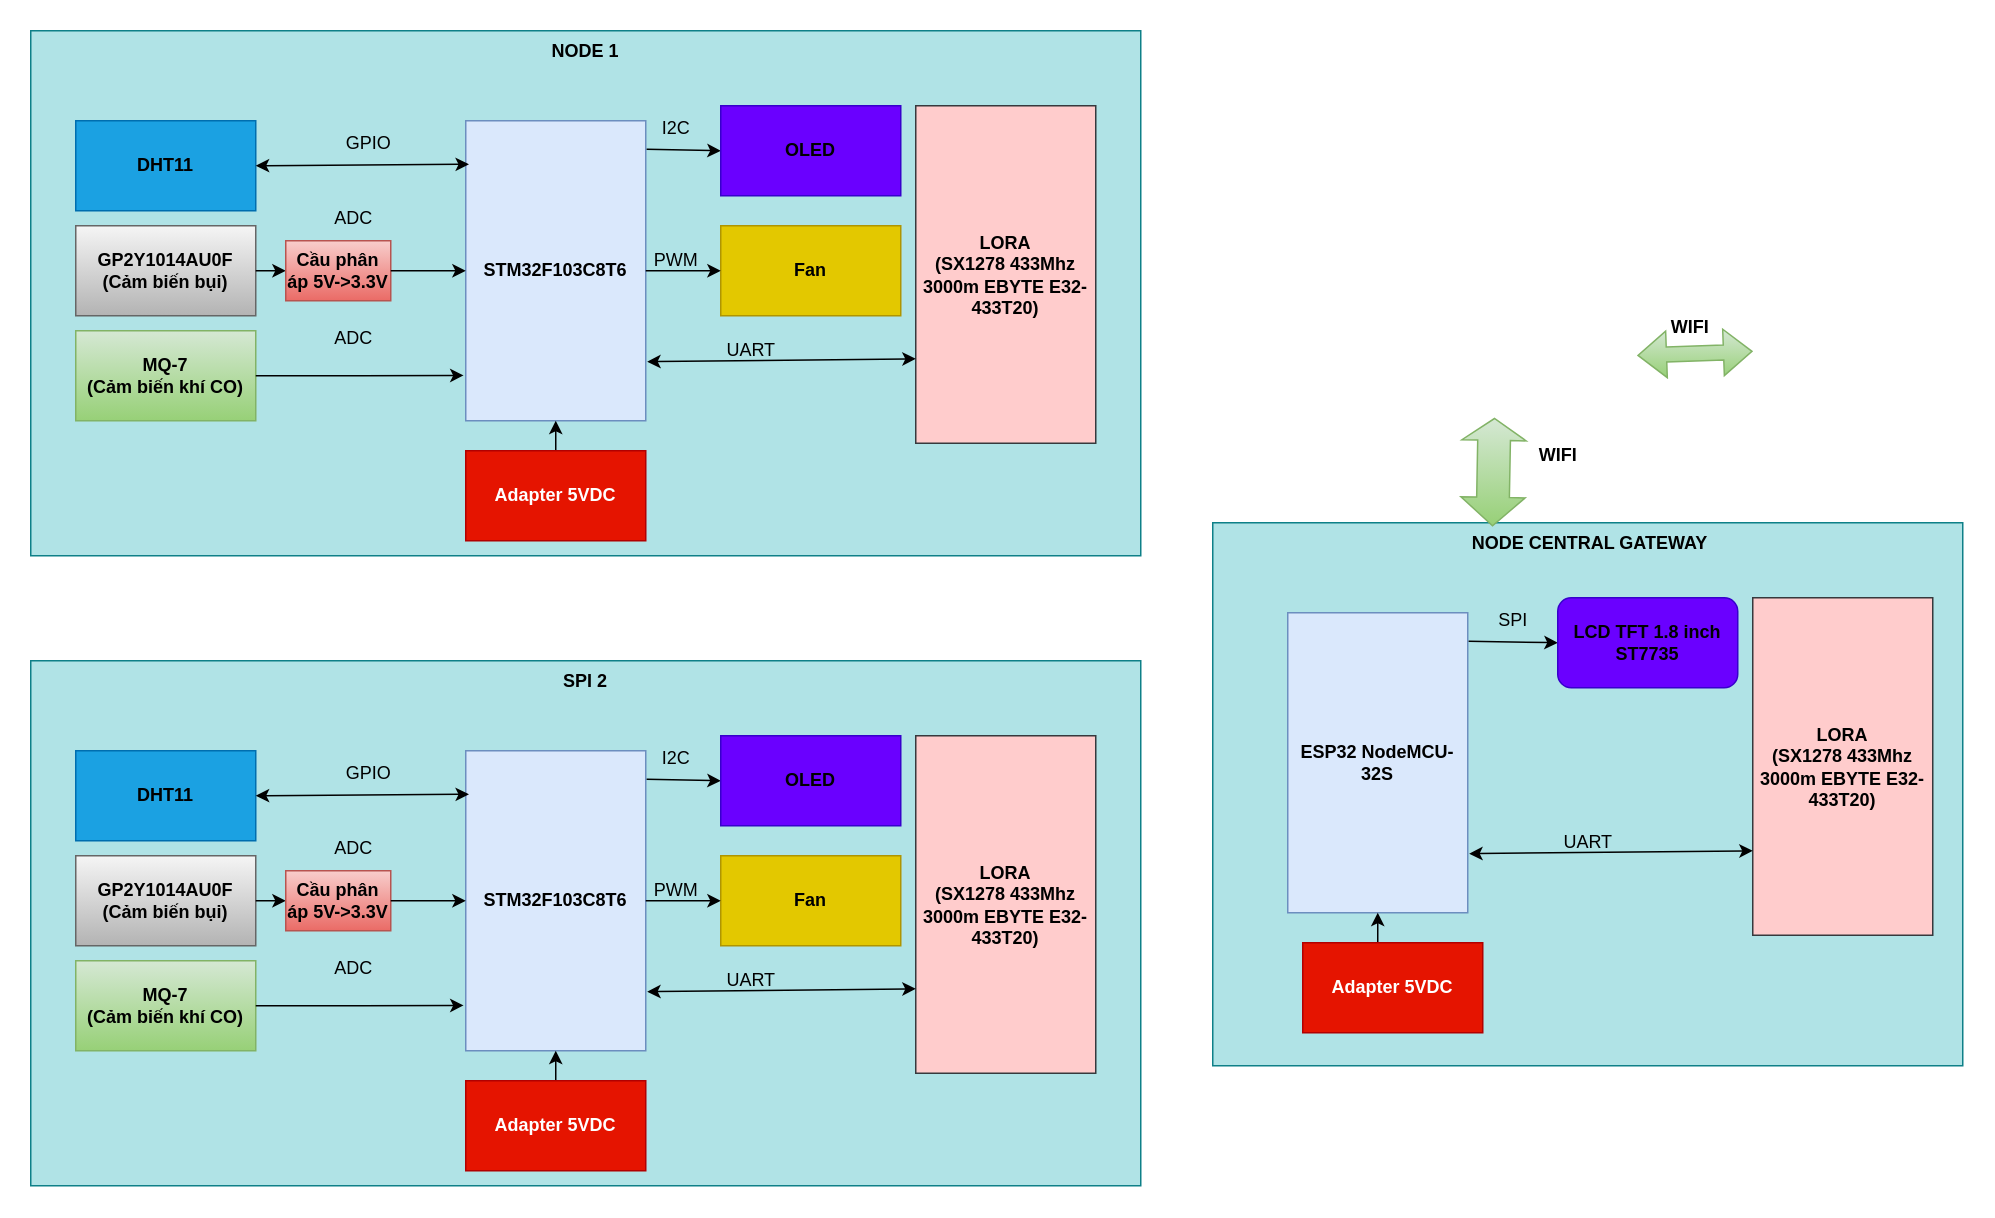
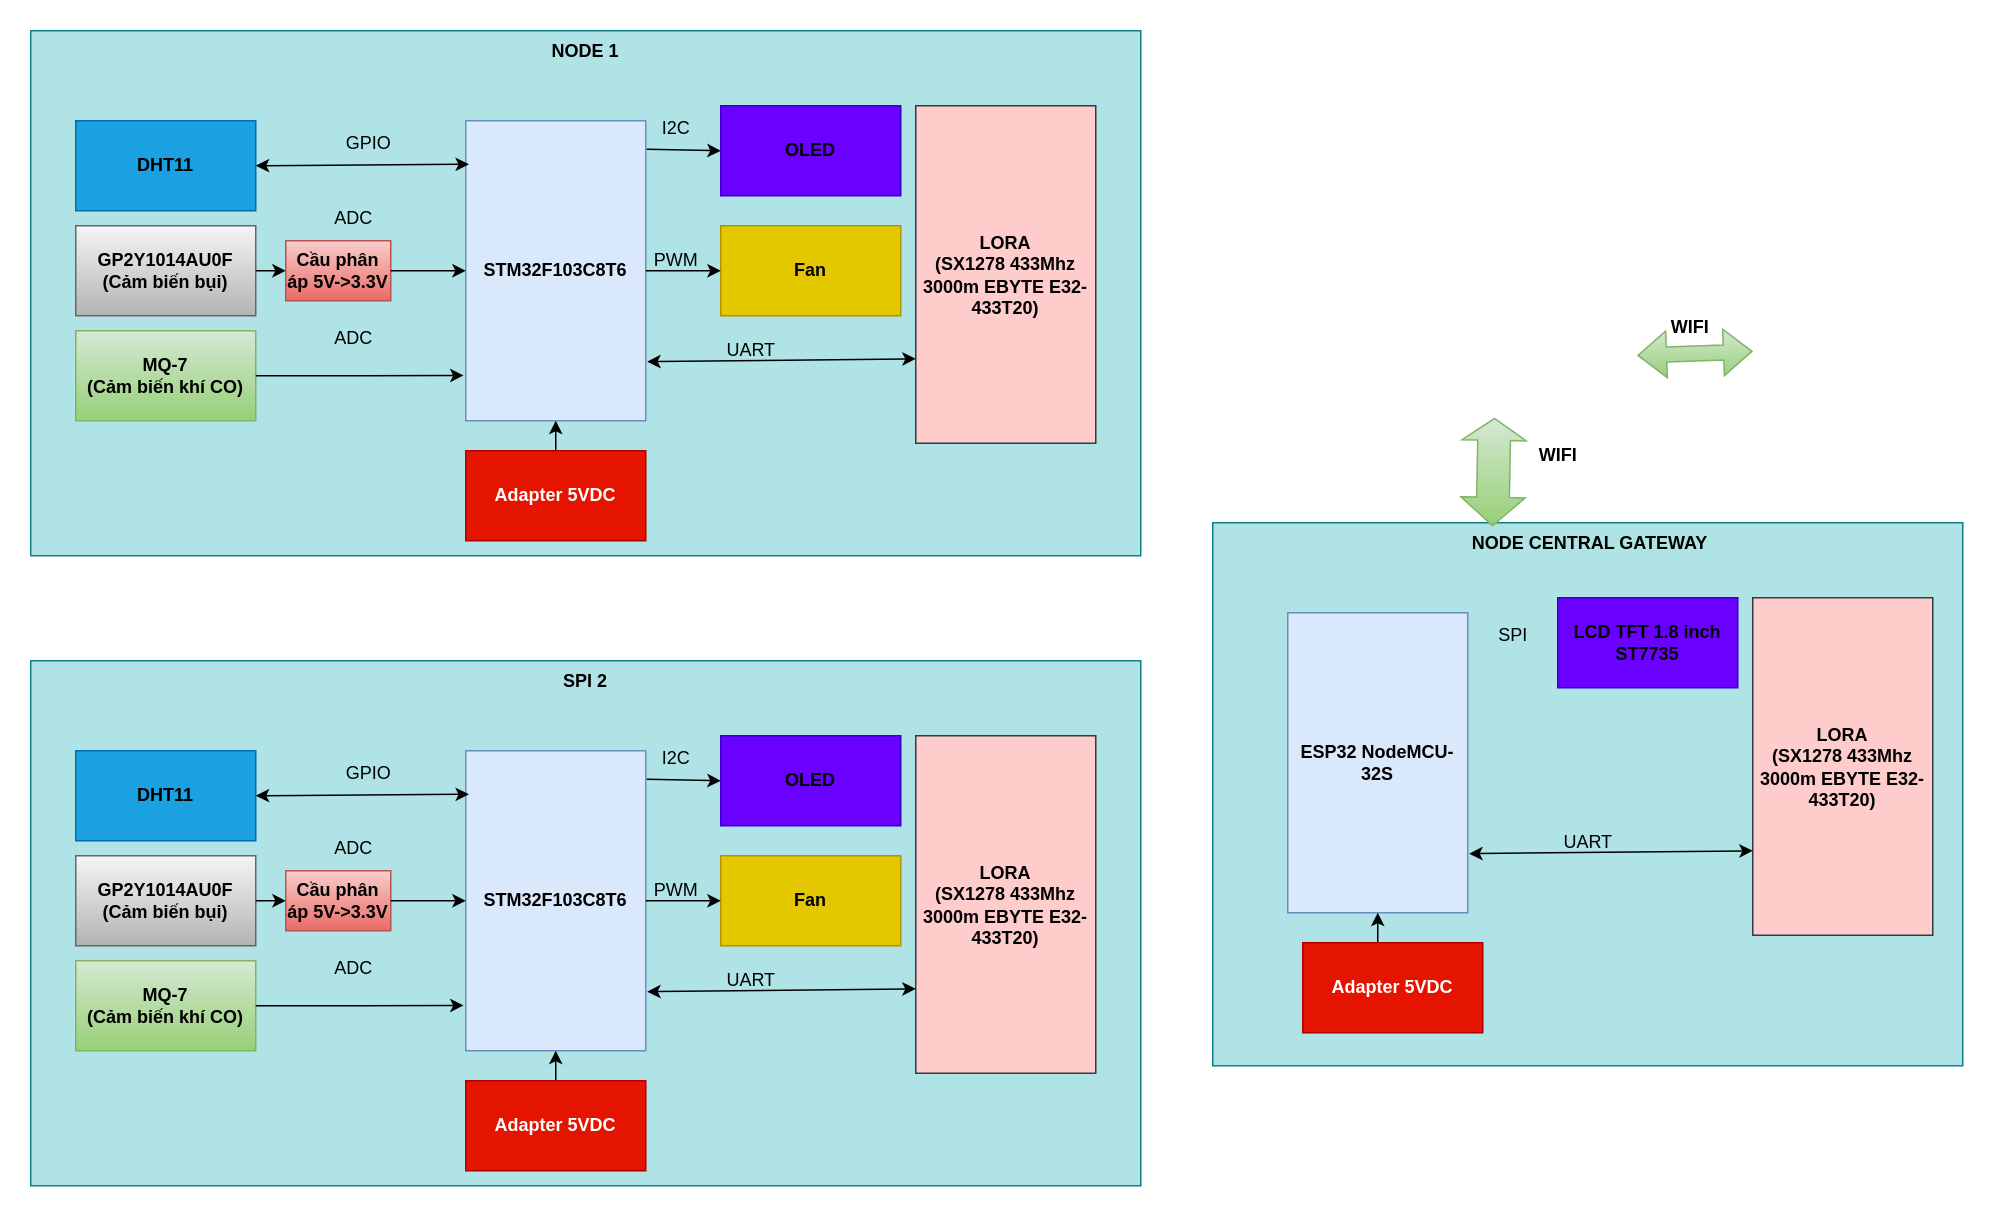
node "SPI": moved (1513, 620) -> (1513, 635)
edge "ESP32 NodeMCU-32S" -> "LCD TFT 1.8 inch ST7735": removed
node "LCD TFT 1.8 inch ST7735": shape rounded rectangle -> rectangle
